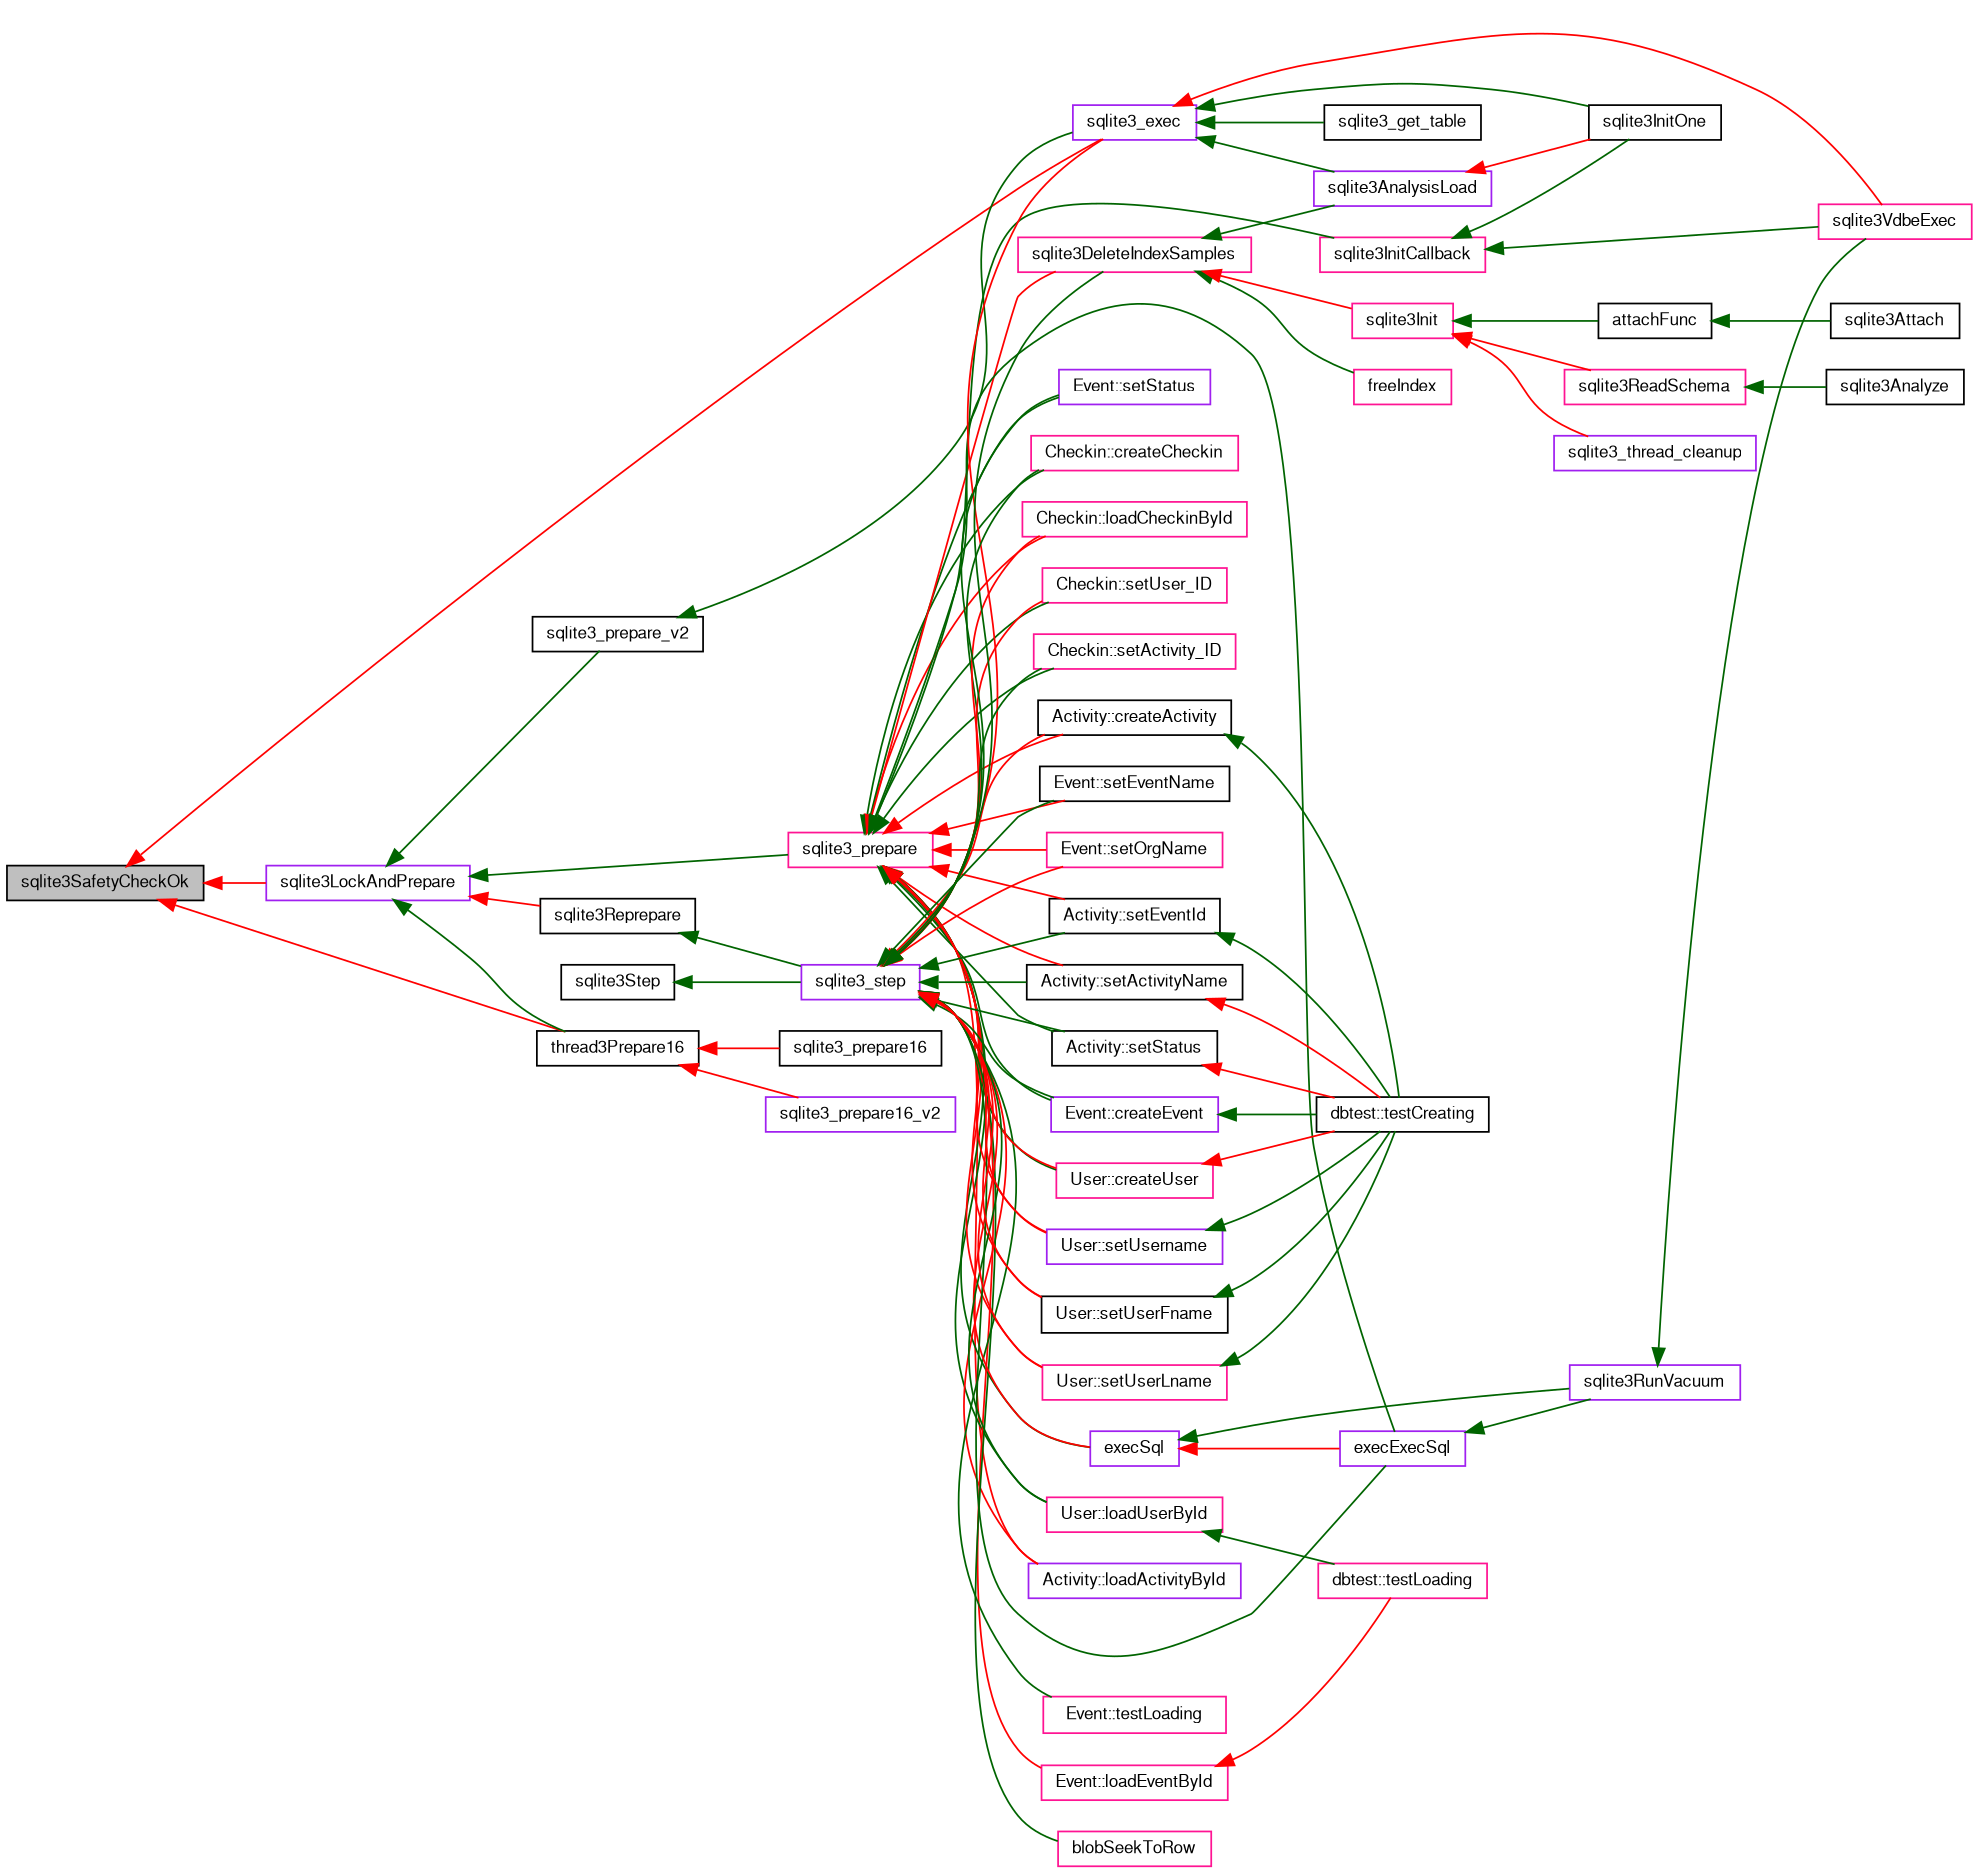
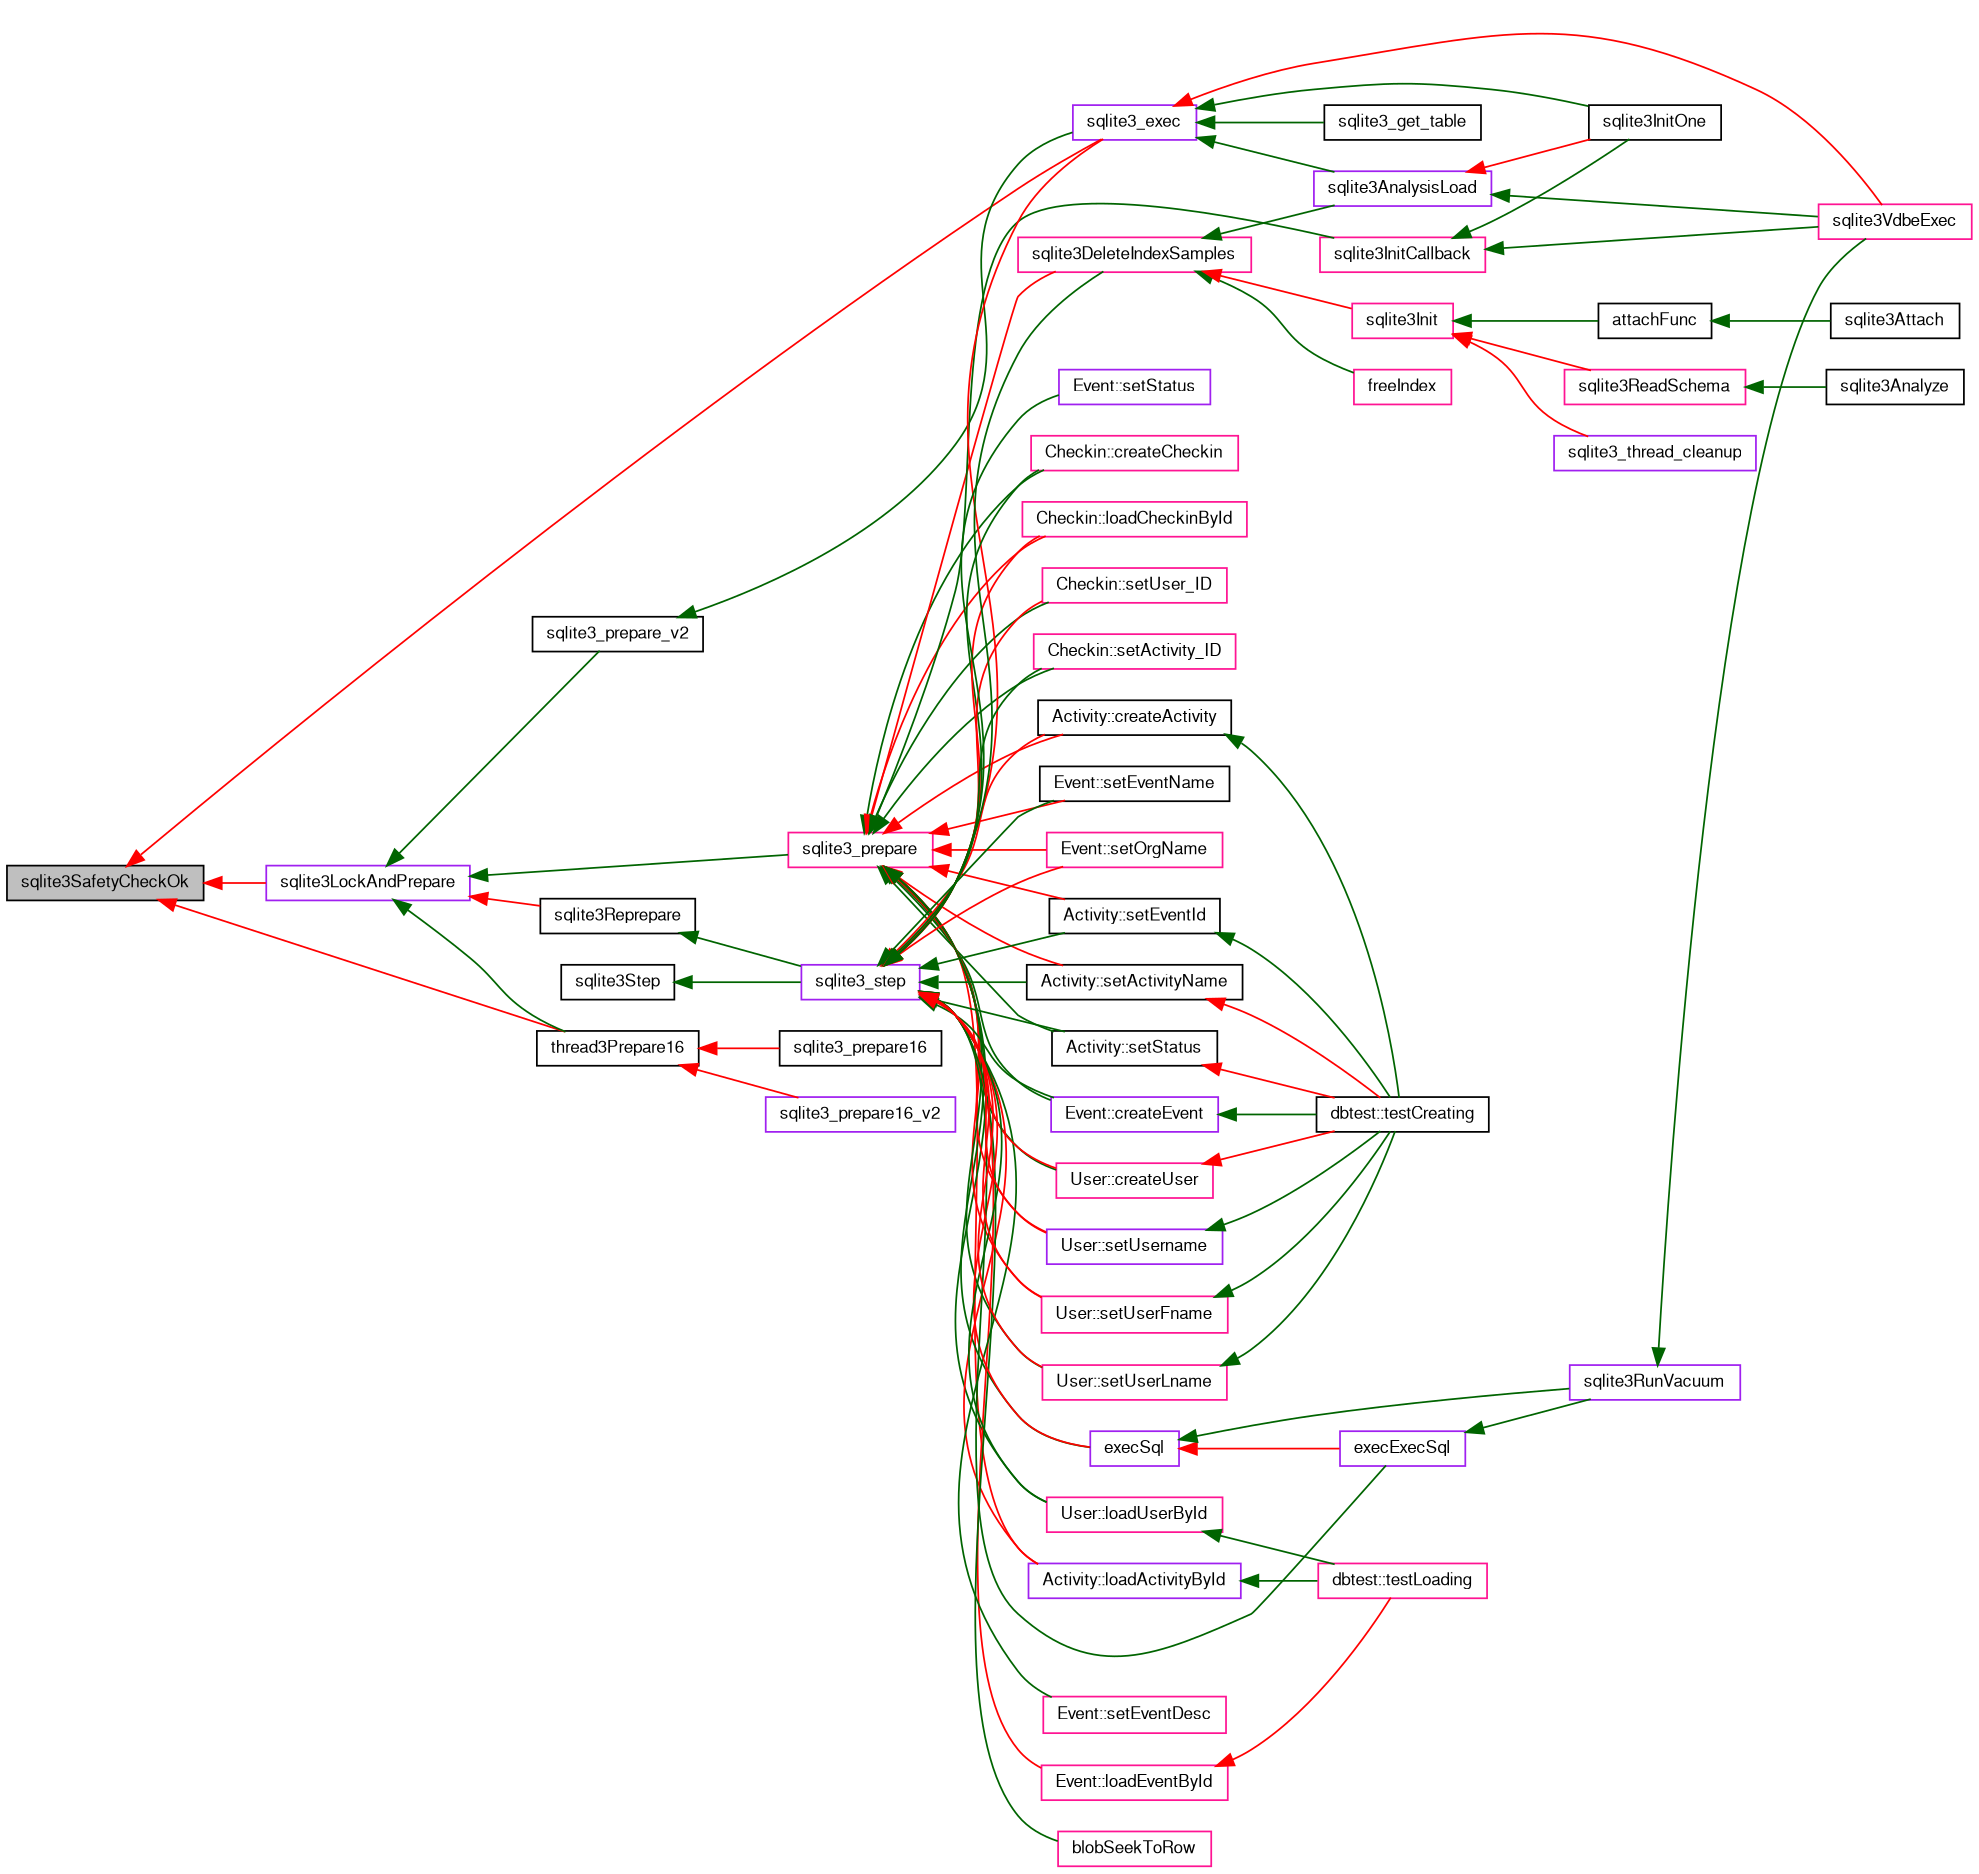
edge "sqlite3VdbeExec" -> "sqlite3AnalysisLoad": added
edge "execExecSql" -> "sqlite3_prepare": removed
edge "Event::setStatus" -> "sqlite3_prepare": removed
edge "User::setUserLname" -> "sqlite3_prepare": color red -> darkgreen
node "User::setUserFname": color black -> deeppink
edge "dbtest::testLoading" -> "Activity::loadActivityById": added
node "Event::testLoading": label "Event::testLoading" -> "Event::setEventDesc"
